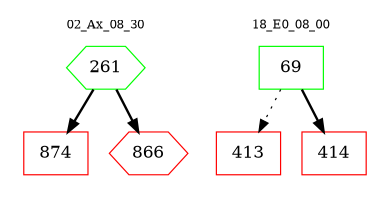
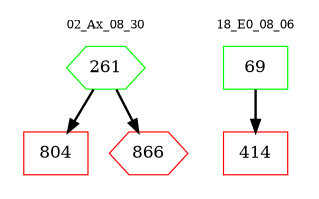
cluster "18_E0_08_00": label "18_E0_08_00" -> "18_E0_08_06"
node "874": label "874" -> "804"
node "413": removed
